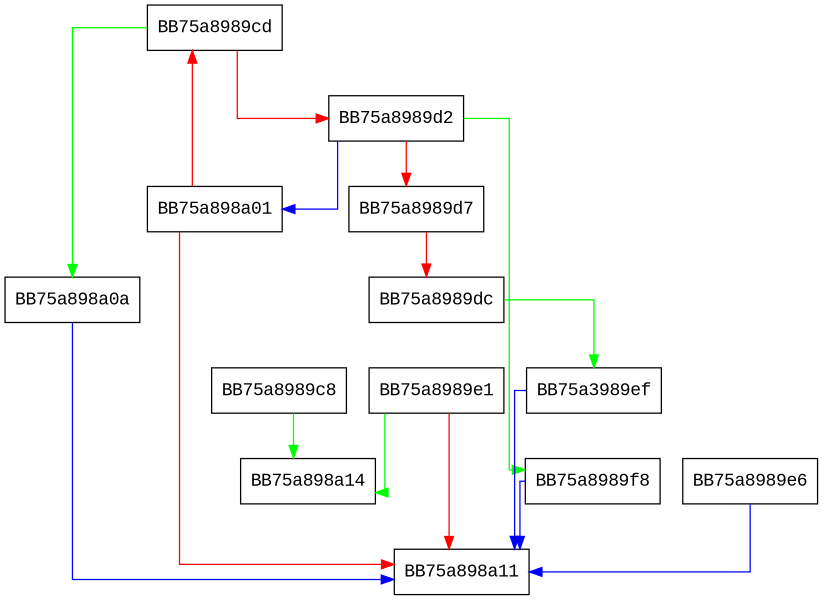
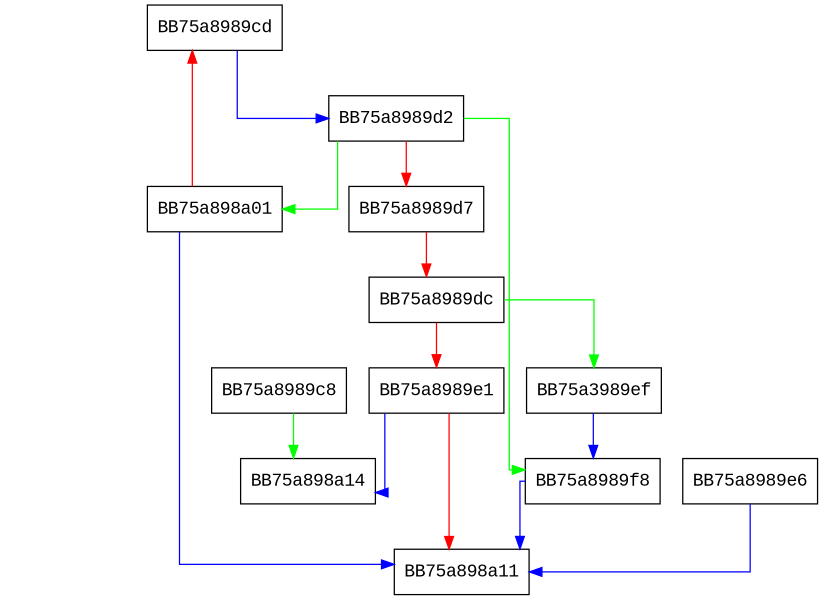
edge "BB75a8989cd" -> "BB75a8989d2": color red -> blue
edge "BB75a8989d2" -> "BB75a898a01": color blue -> green
node "BB75a898a0a": removed
edge "BB75a8989dc" -> "BB75a8989e1": added
edge "BB75a8989e1" -> "BB75a898a14": color green -> blue
edge "BB75a3989ef" -> "BB75a898a11": now "BB75a3989ef" -> "BB75a8989f8"
edge "BB75a898a01" -> "BB75a898a11": color red -> blue
